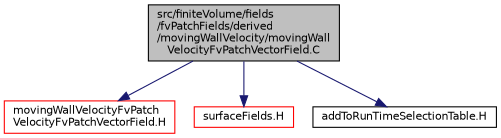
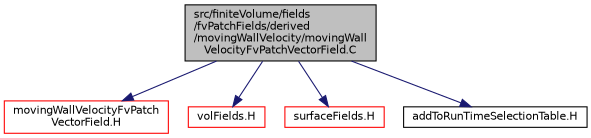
node "movingWallVelocityFvPatch VelocityFvPatchVectorField.H": label "movingWallVelocityFvPatch VelocityFvPatchVectorField.H" -> "movingWallVelocityFvPatch VectorField.H"
node "volFields.H": added
